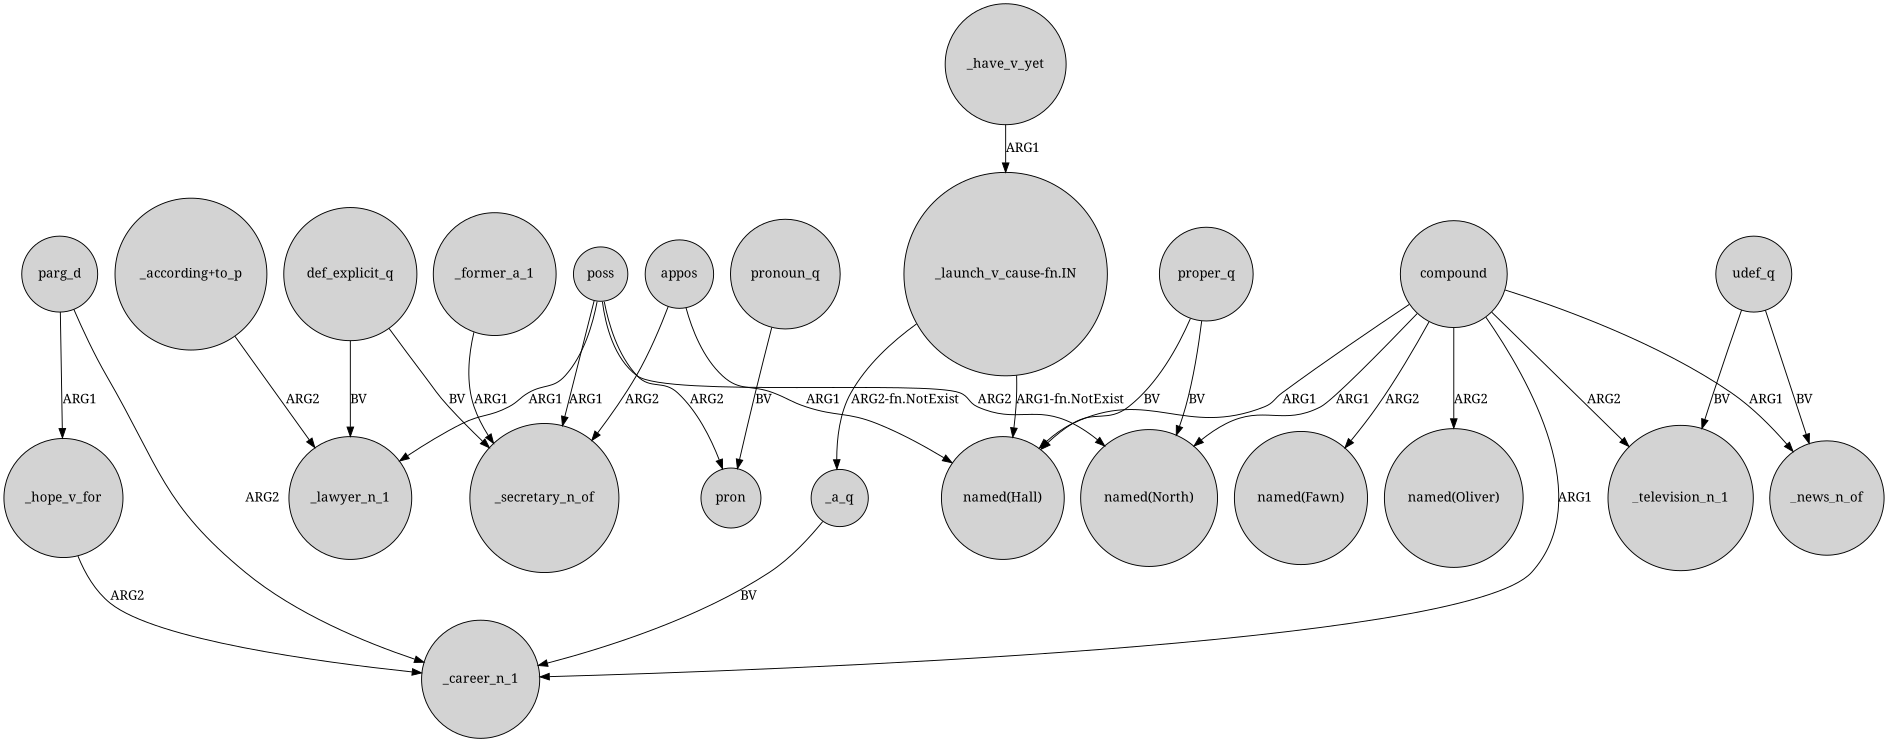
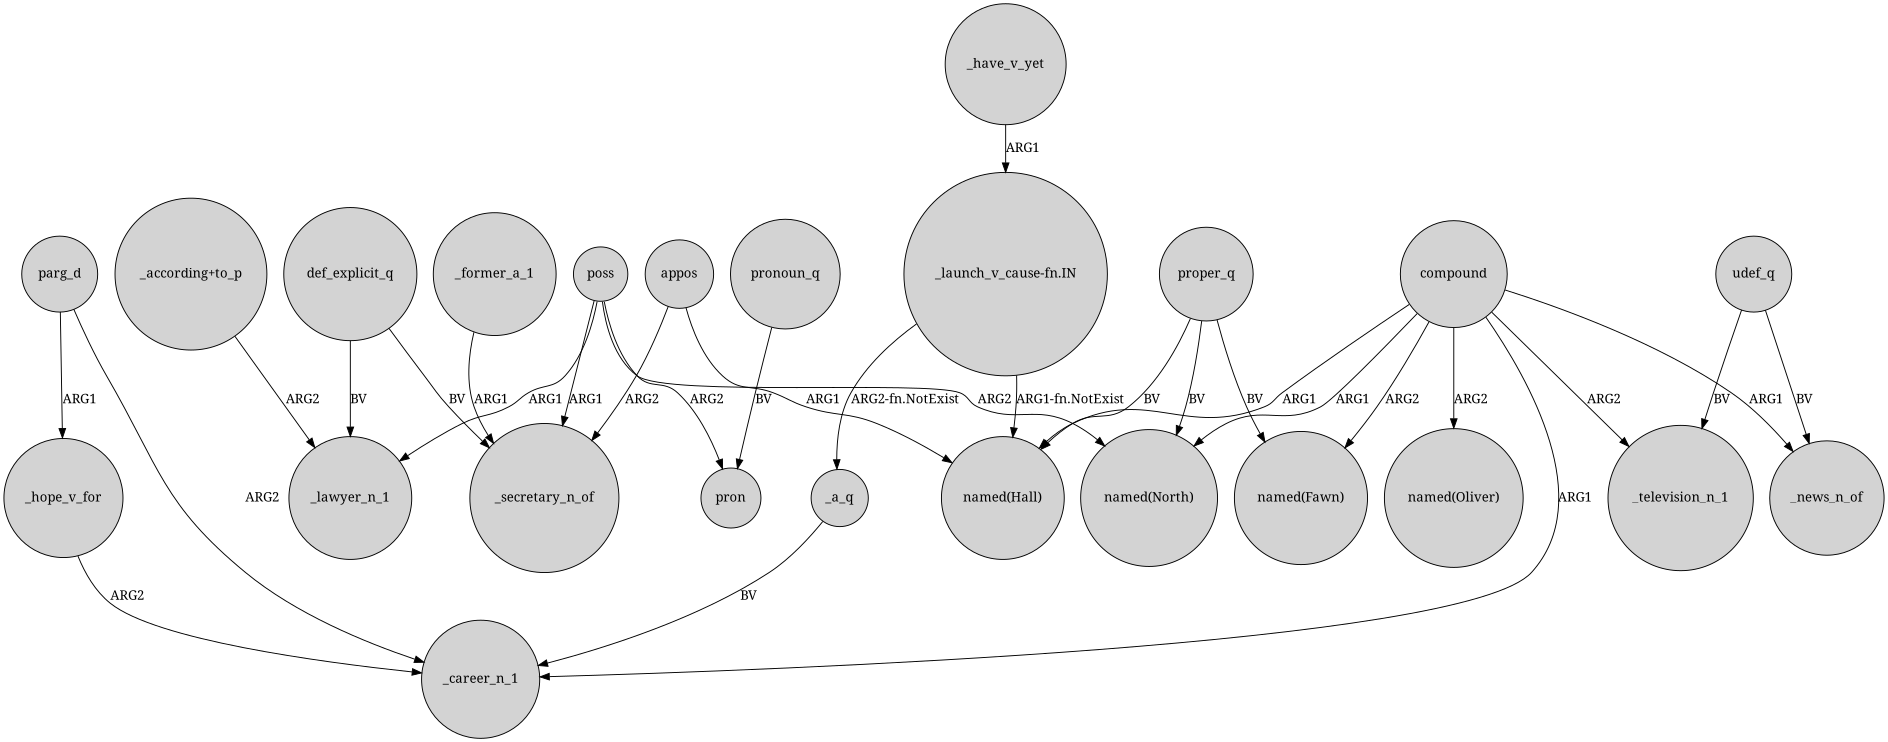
edge "proper_q" -> "named(Fawn)": added, label "BV"
